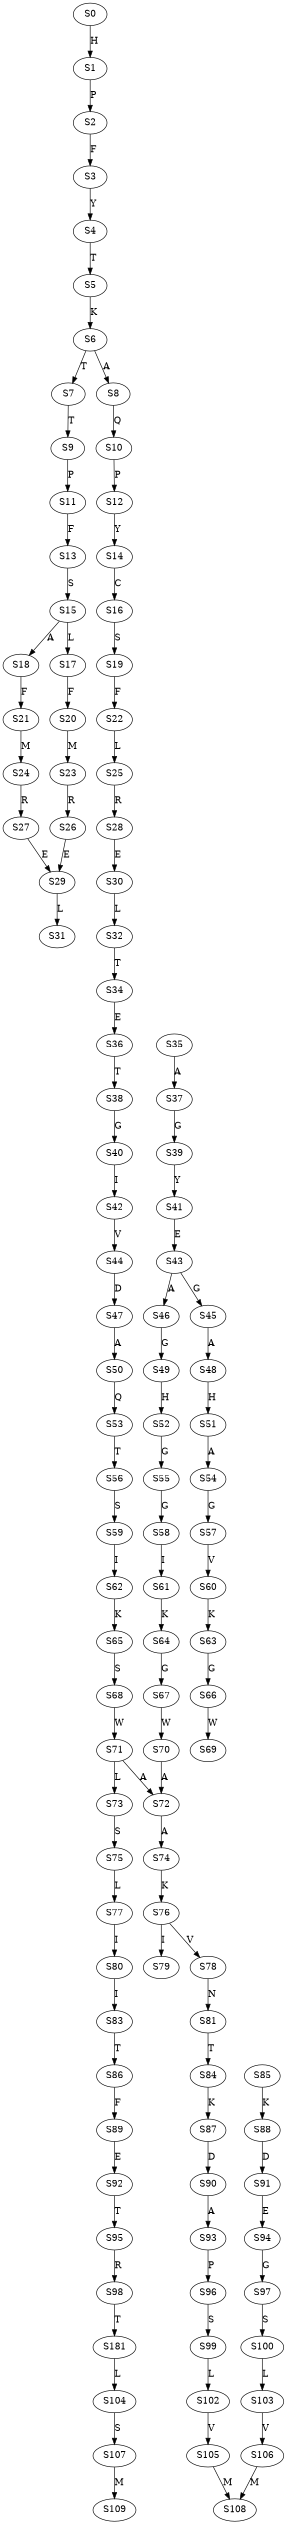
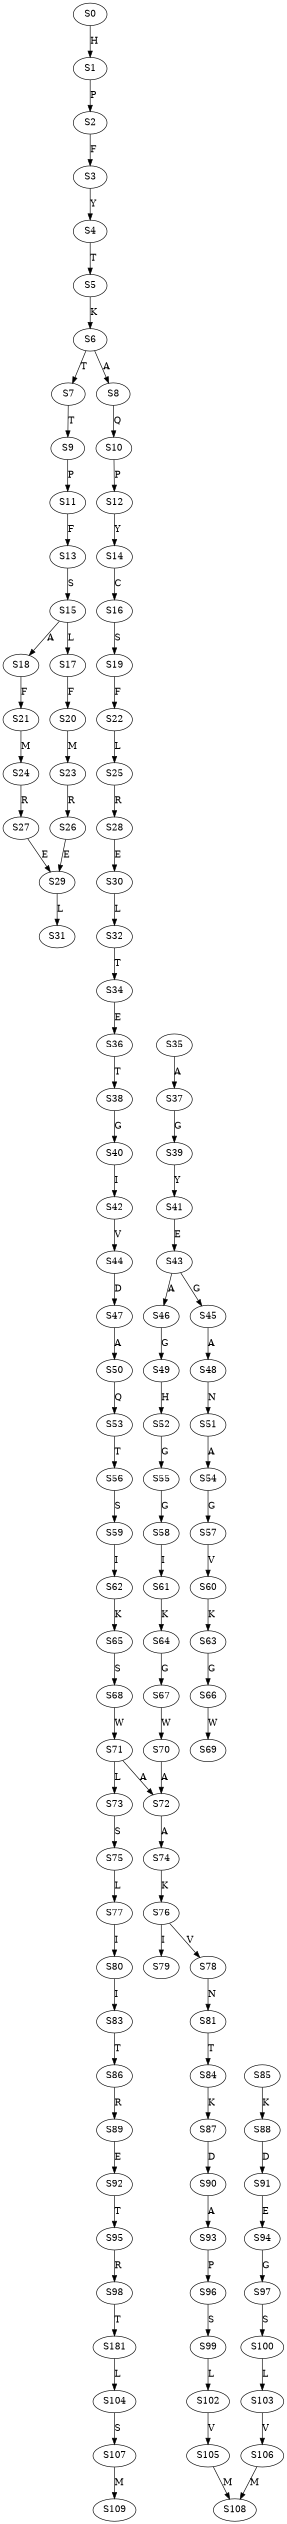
edge "S48" -> "S51": label "H" -> "N"
edge "S86" -> "S89": label "F" -> "R"
